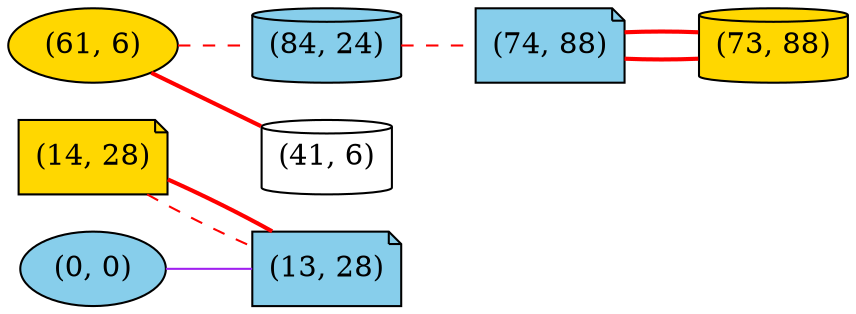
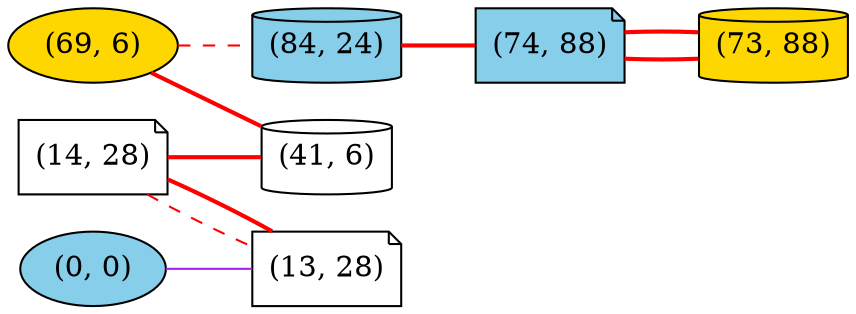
node "(61, 6)": label "(61, 6)" -> "(69, 6)"
edge "(84, 24)" -- "(74, 88)": style dashed -> bold
node "(14, 28)": fillcolor gold -> white
edge "(14, 28)" -- "(41, 6)": added
node "(13, 28)": fillcolor skyblue -> white
